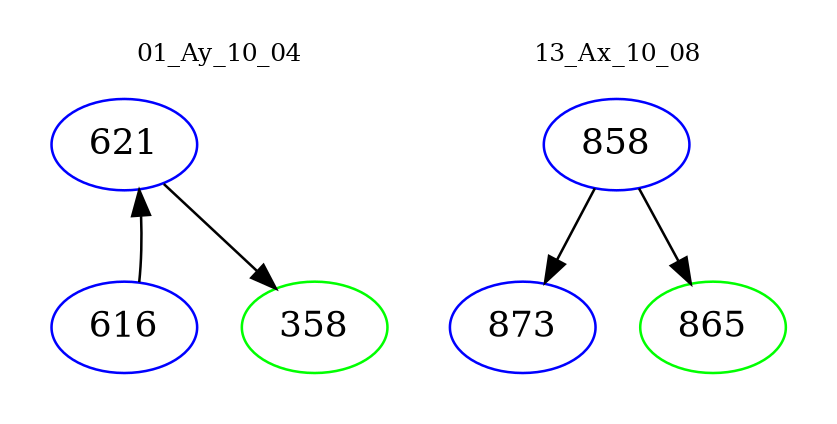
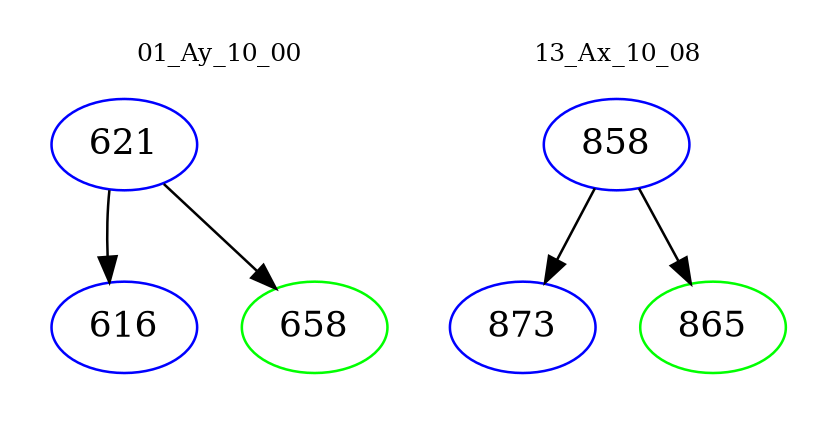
cluster "01_Ay_10_04": label "01_Ay_10_04" -> "01_Ay_10_00"
edge "616" -> "621": reversed
node "358": label "358" -> "658"
